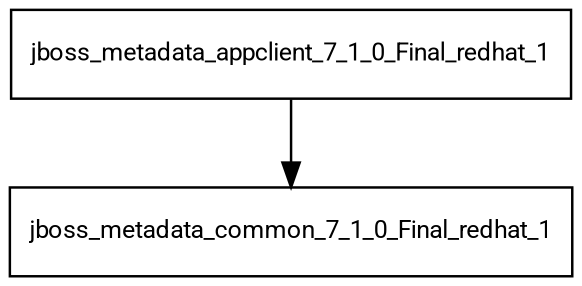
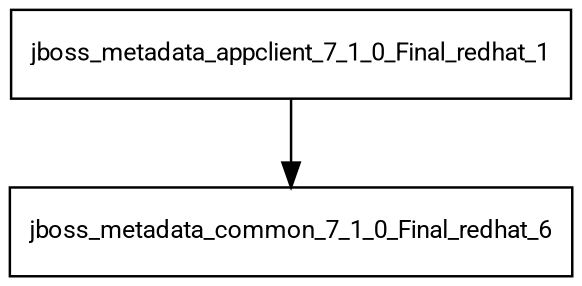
node "jboss_metadata_common_7_1_0_Final_redhat_1": label "jboss_metadata_common_7_1_0_Final_redhat_1" -> "jboss_metadata_common_7_1_0_Final_redhat_6"
